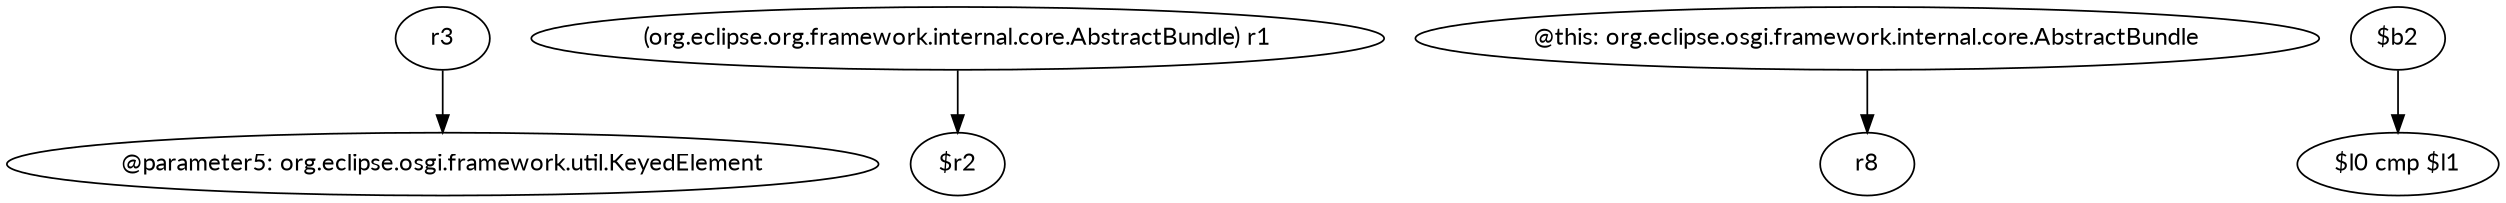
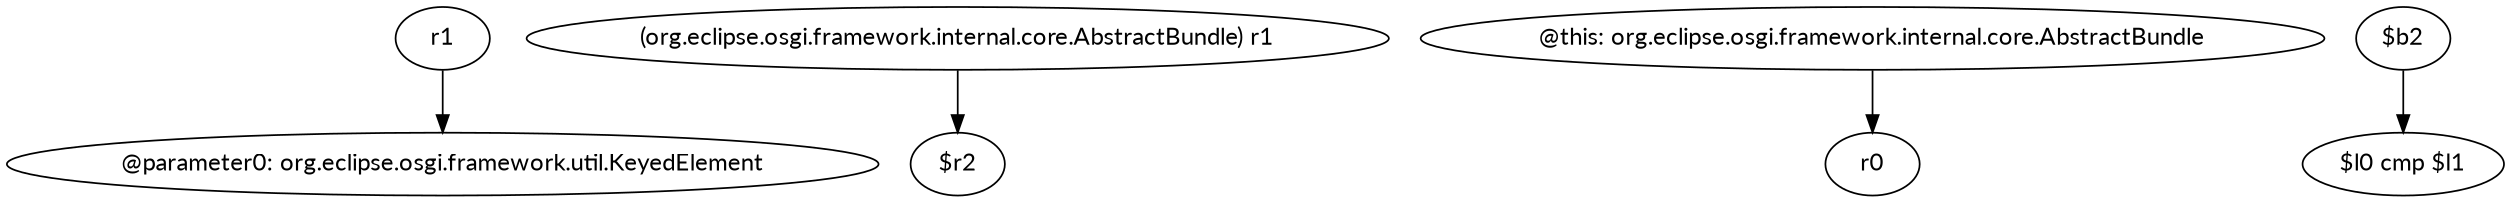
node "r3": label "r3" -> "r1"
node "(org.eclipse.org.framework.internal.core.AbstractBundle) r1": label "(org.eclipse.org.framework.internal.core.AbstractBundle) r1" -> "(org.eclipse.osgi.framework.internal.core.AbstractBundle) r1"
node "@parameter5: org.eclipse.osgi.framework.util.KeyedElement": label "@parameter5: org.eclipse.osgi.framework.util.KeyedElement" -> "@parameter0: org.eclipse.osgi.framework.util.KeyedElement"
node "r8": label "r8" -> "r0"
